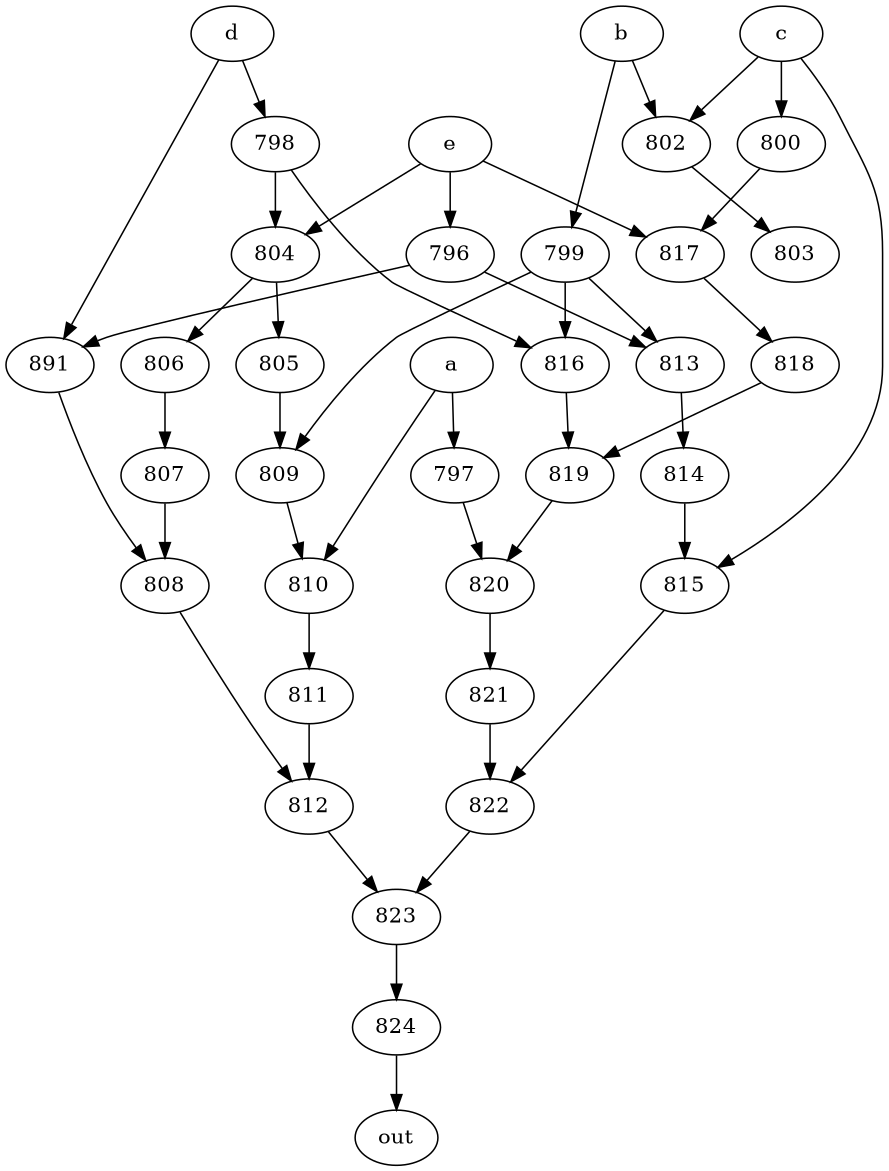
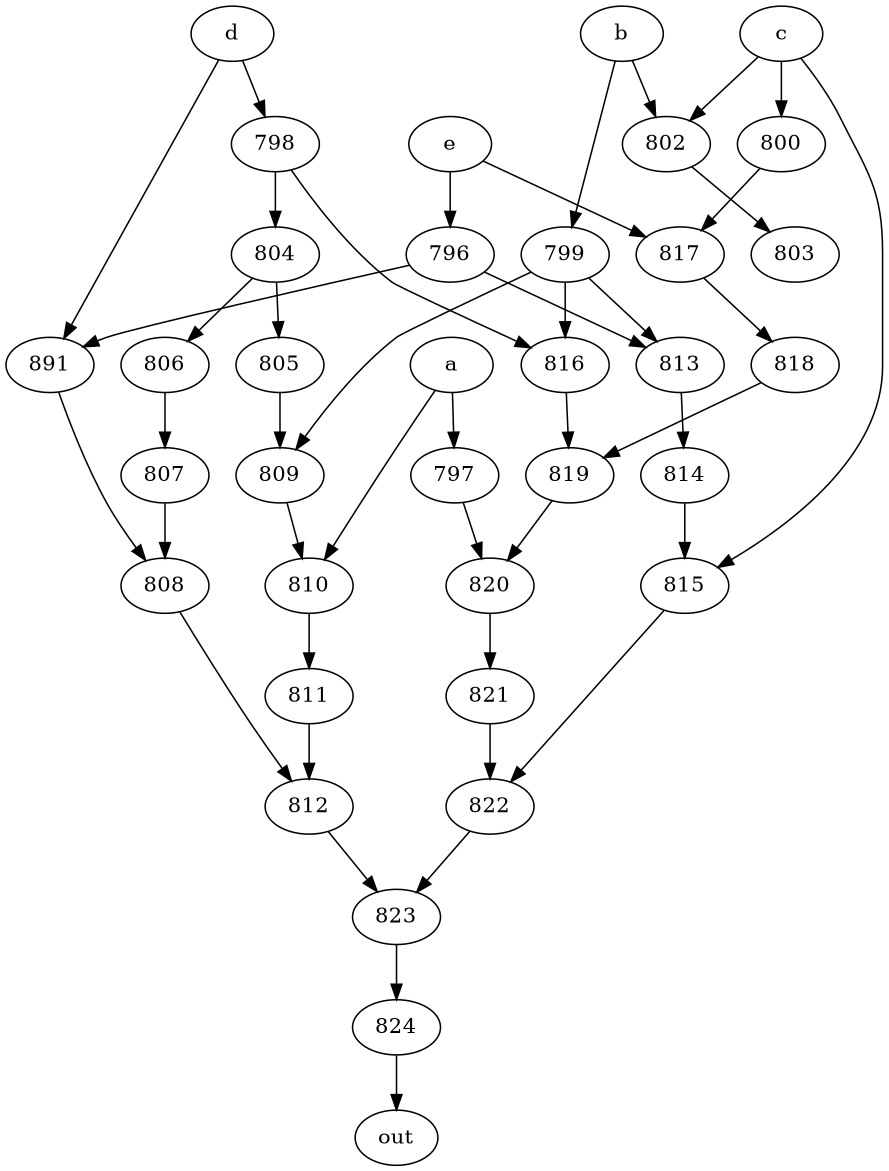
edge "e" -> "804": removed
